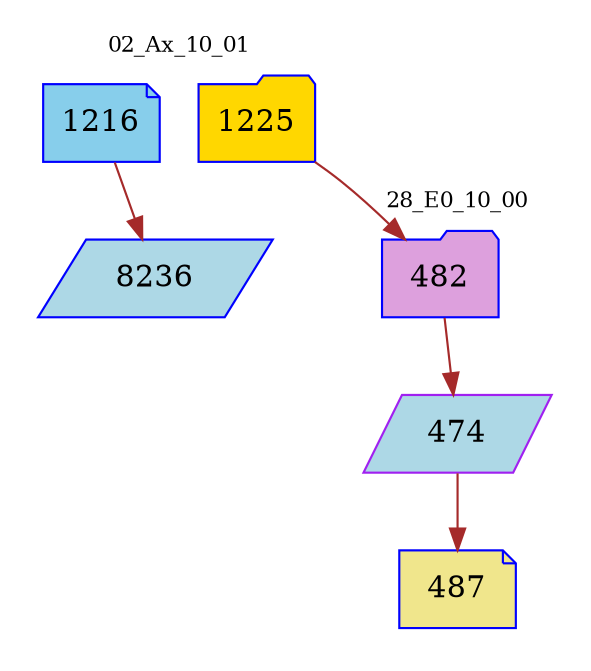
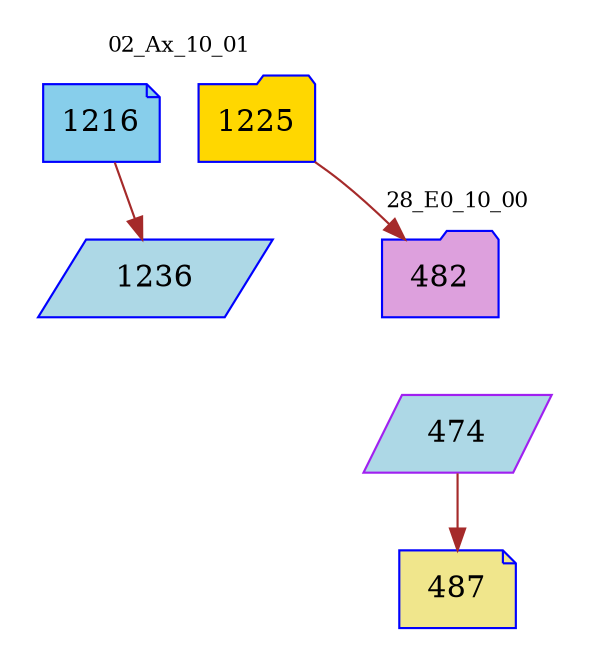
node "8236": label "8236" -> "1236"
edge "482" -> "474": removed
